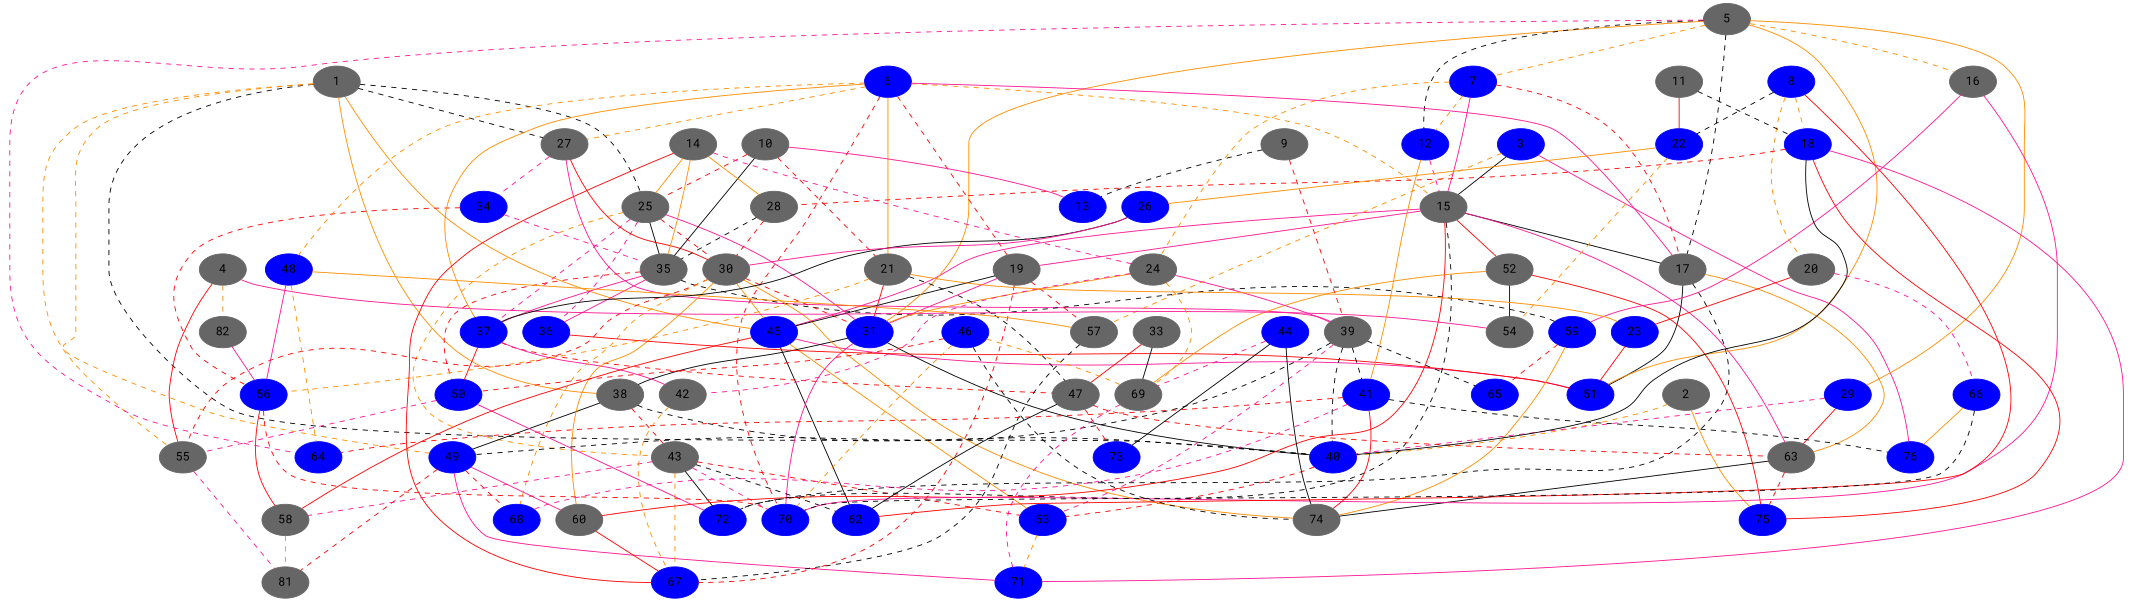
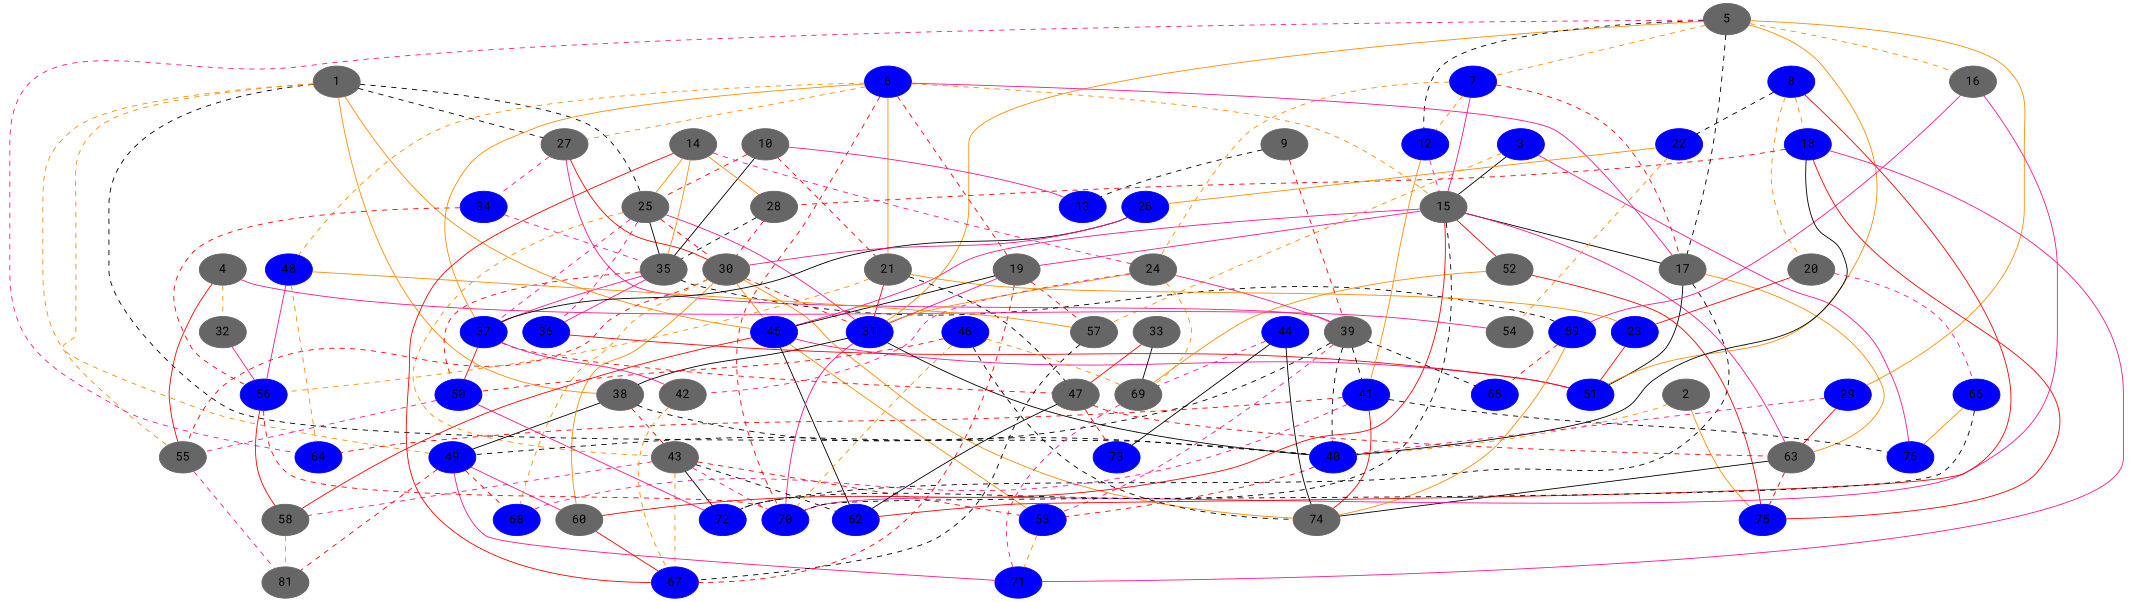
node "11": removed
edge "52" -- "54": removed
node "82": label "82" -> "32"
